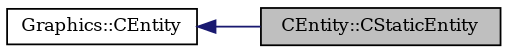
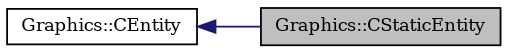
node "CEntity::CStaticEntity": label "CEntity::CStaticEntity" -> "Graphics::CStaticEntity"
